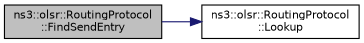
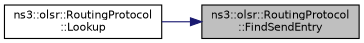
edge "ns3::olsr::RoutingProtocol ::FindSendEntry" -> "ns3::olsr::RoutingProtocol ::Lookup": reversed
